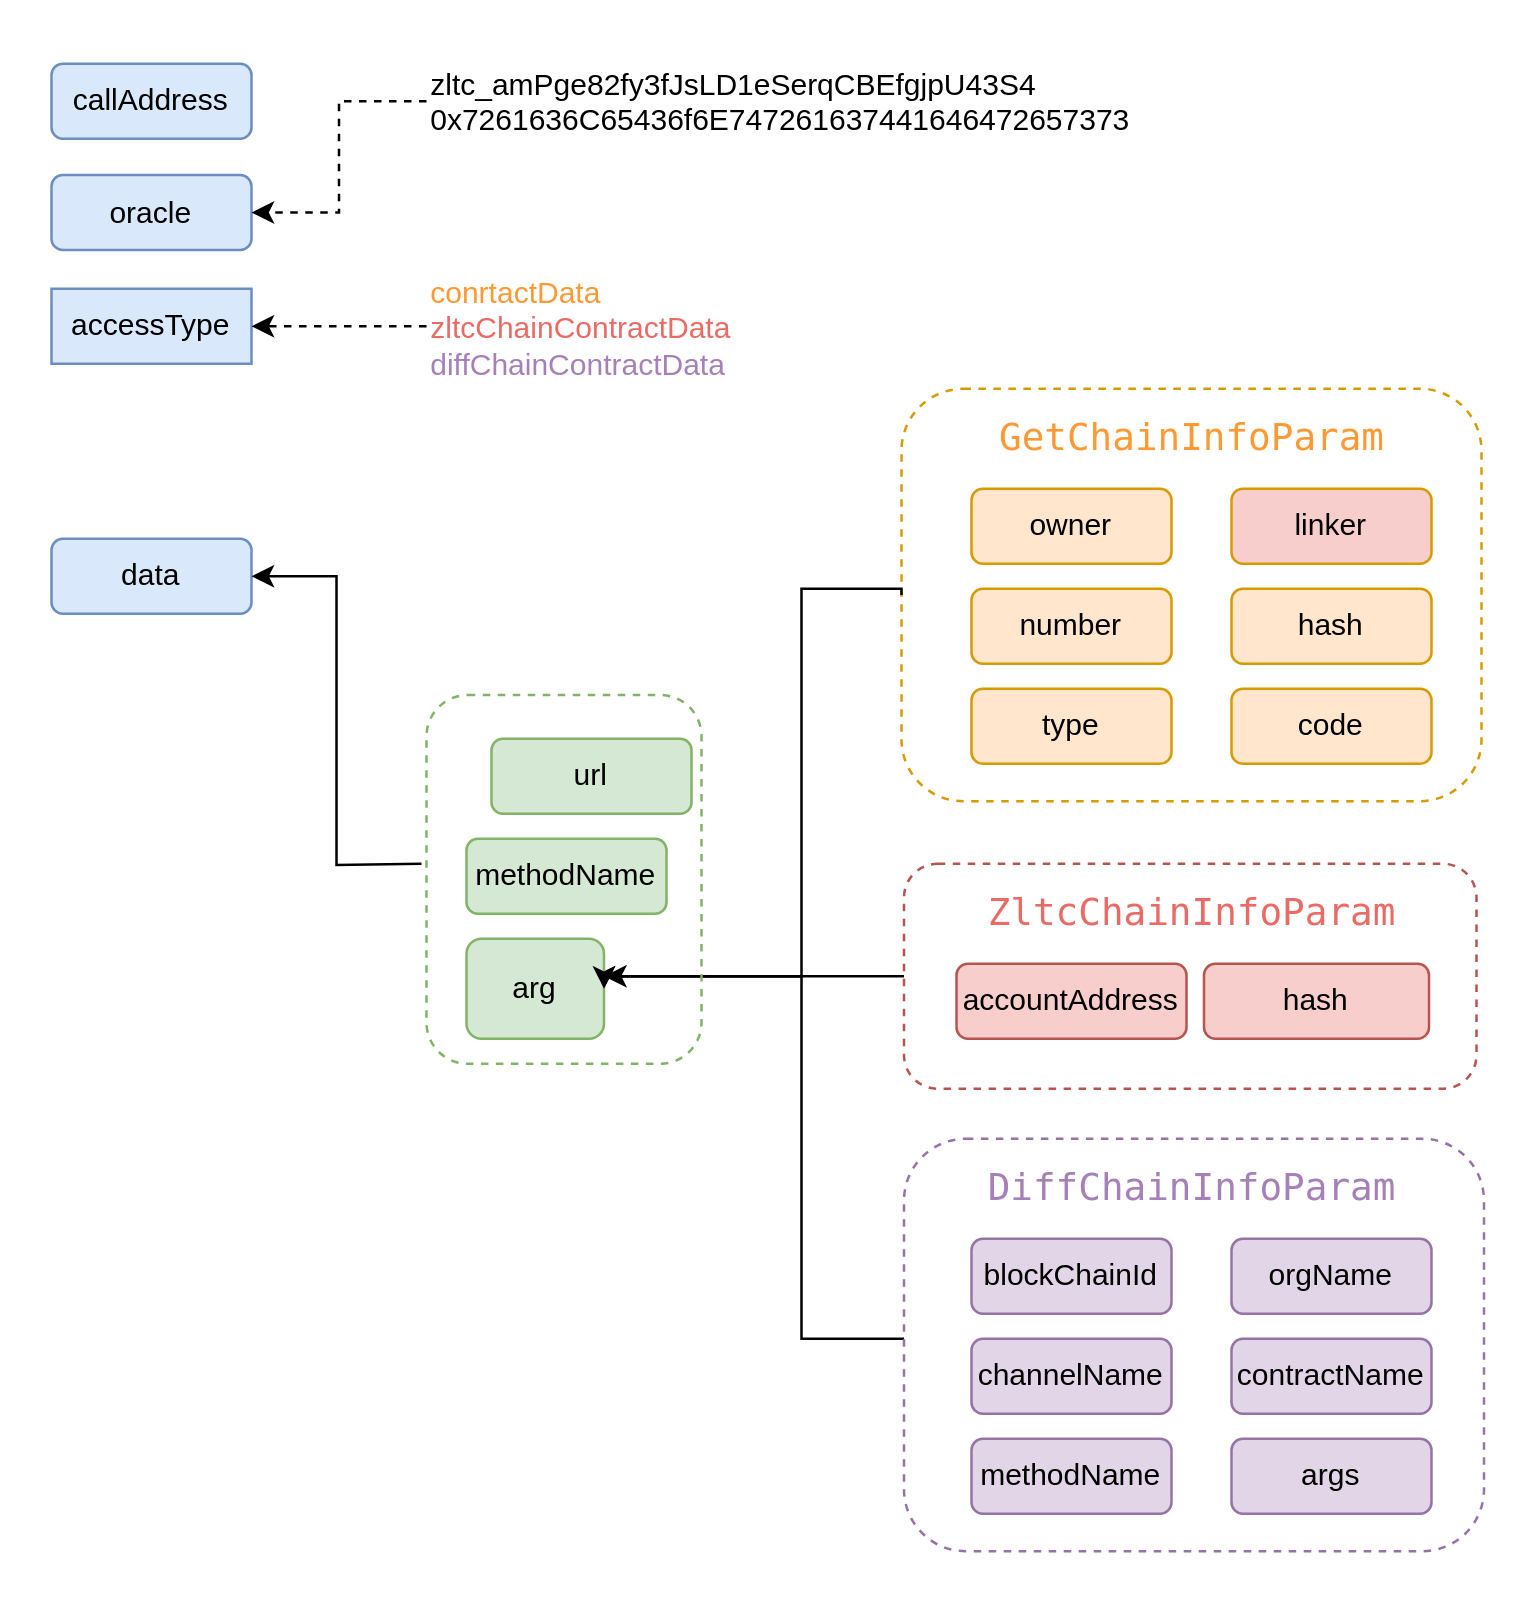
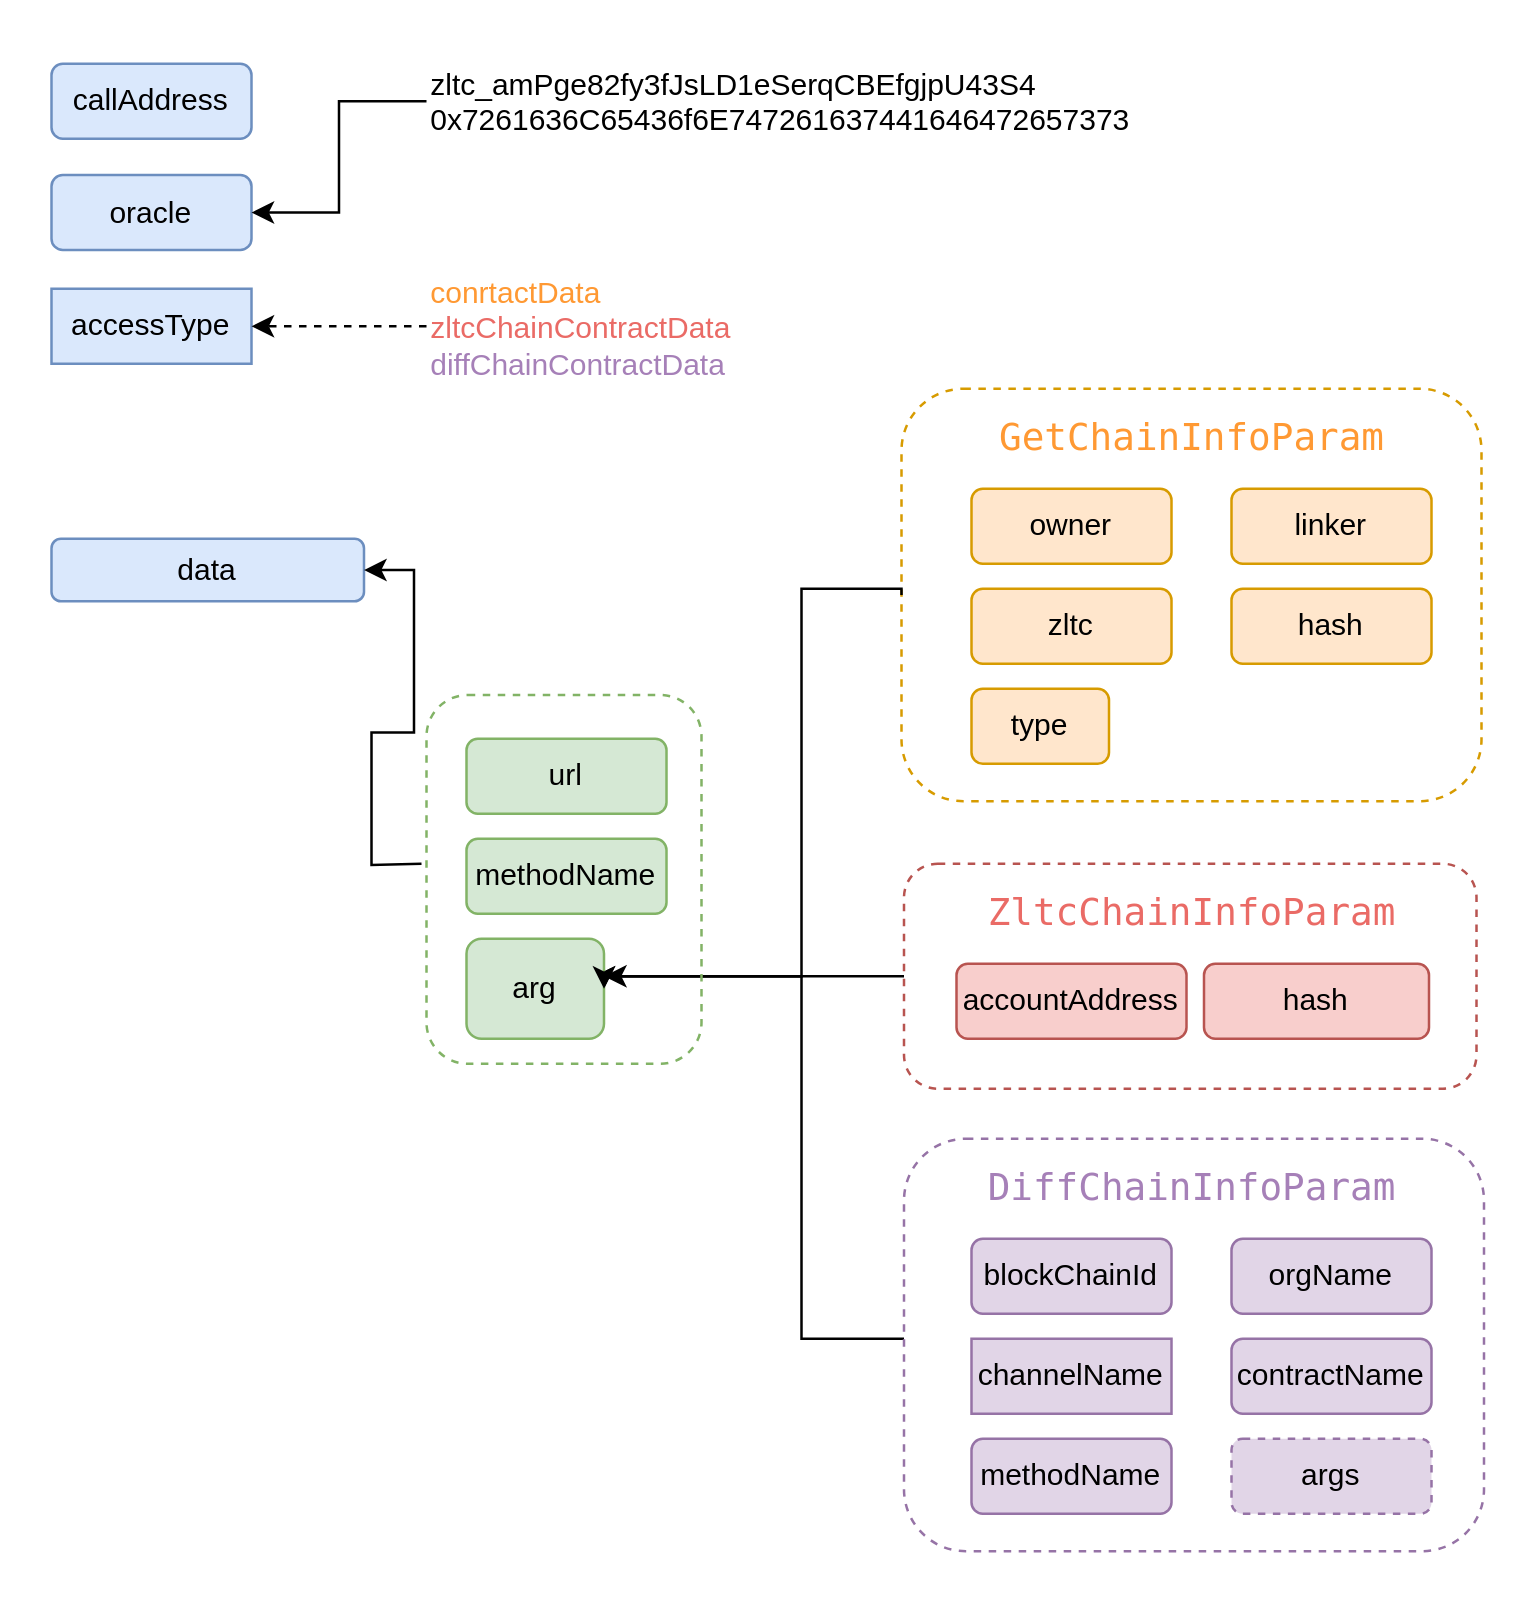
edge "zltc_amPge82fy3fJsLD1eSerqCBEfgjpU43S4 0x7261636C65436f6E747261637441646472657373" -> "oracle": style dashed -> solid
node "linker": fillcolor #f8cecc -> #ffe6cc
node "data": size 200x75 -> 313x63
node "number": label "number" -> "zltc"
node "type": size 200x75 -> 138x75
node "code": removed
node "url": moved (591, 776) -> (566, 776)
node "channelName": shape rounded rectangle -> rectangle
node "args": style solid -> dashed
